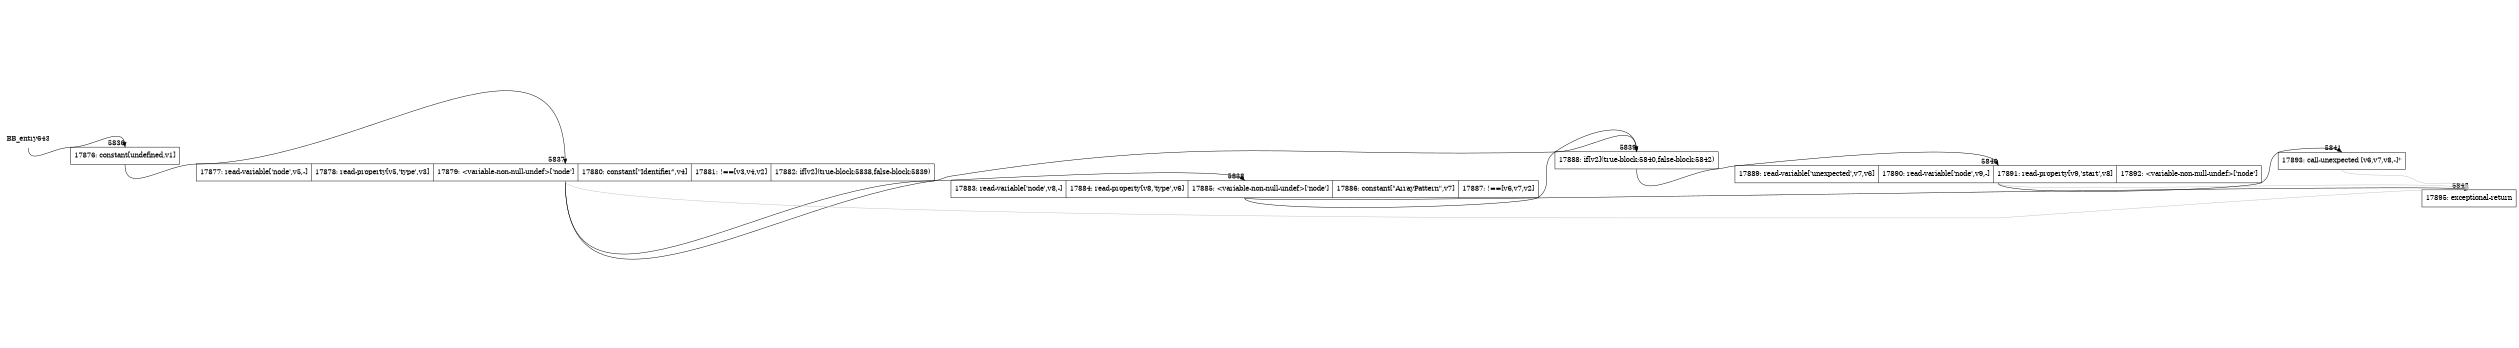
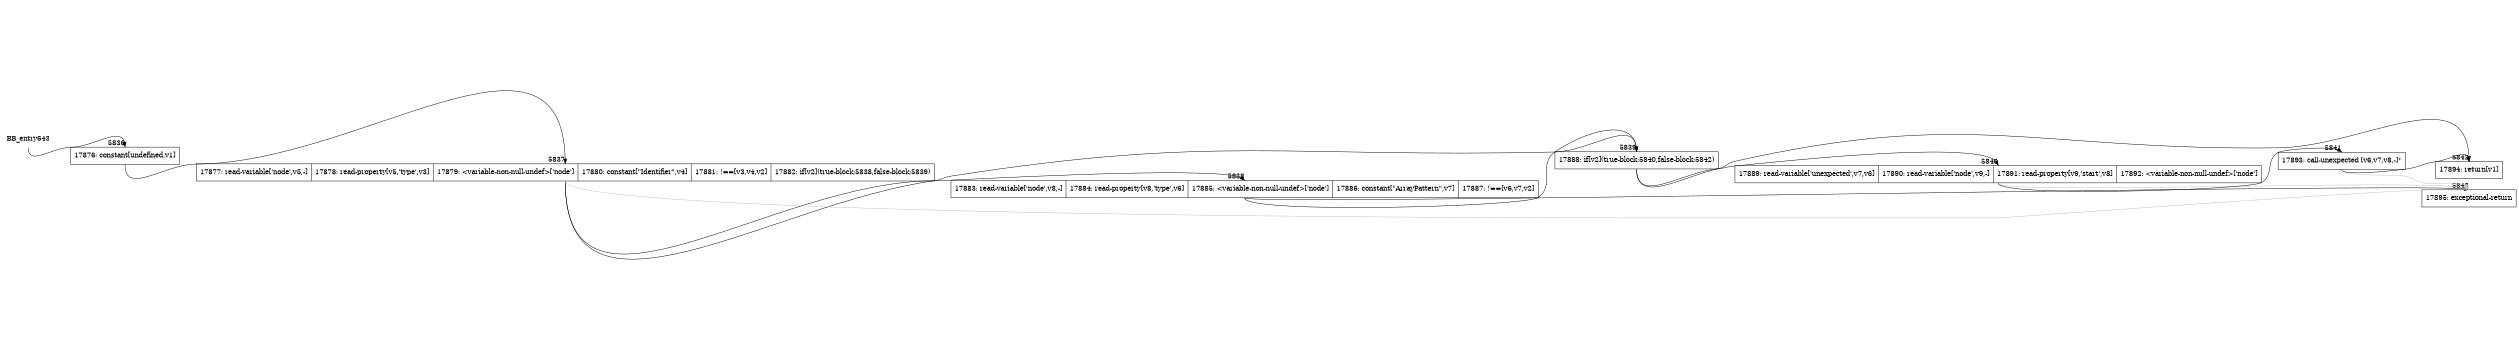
node "17894: return[v1]": added
